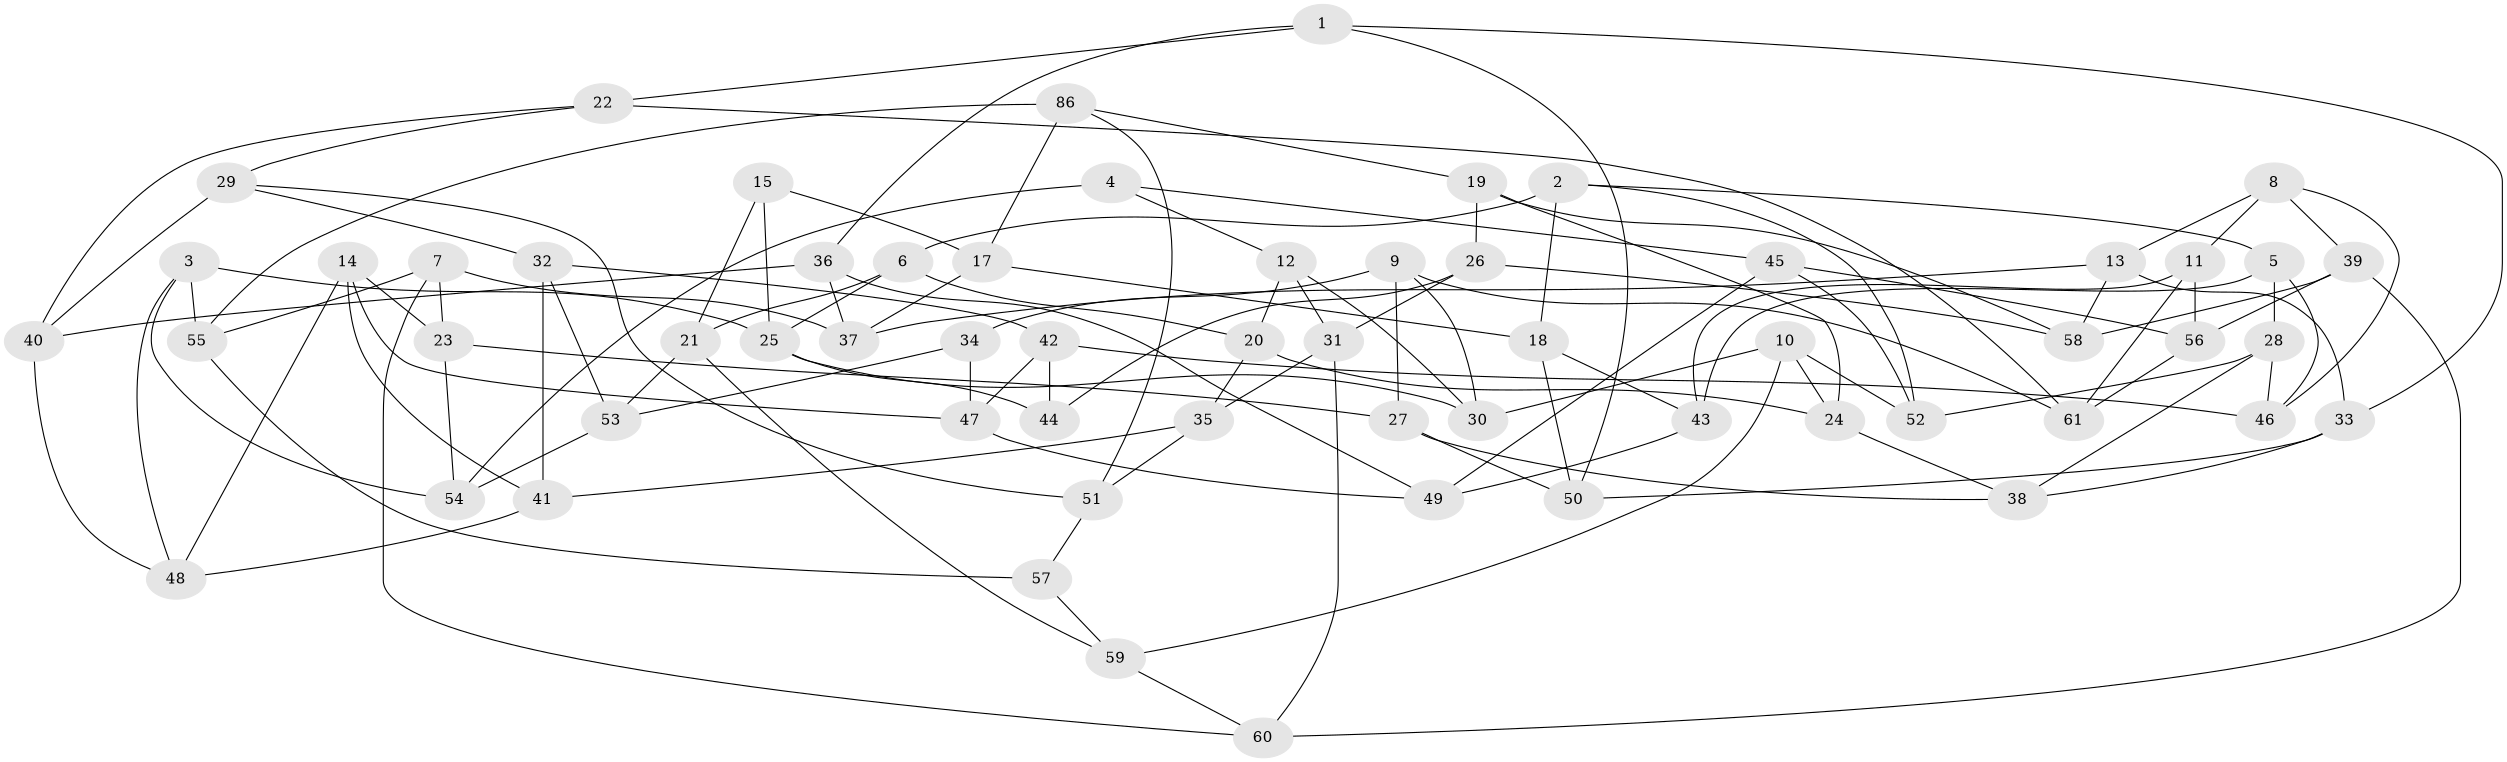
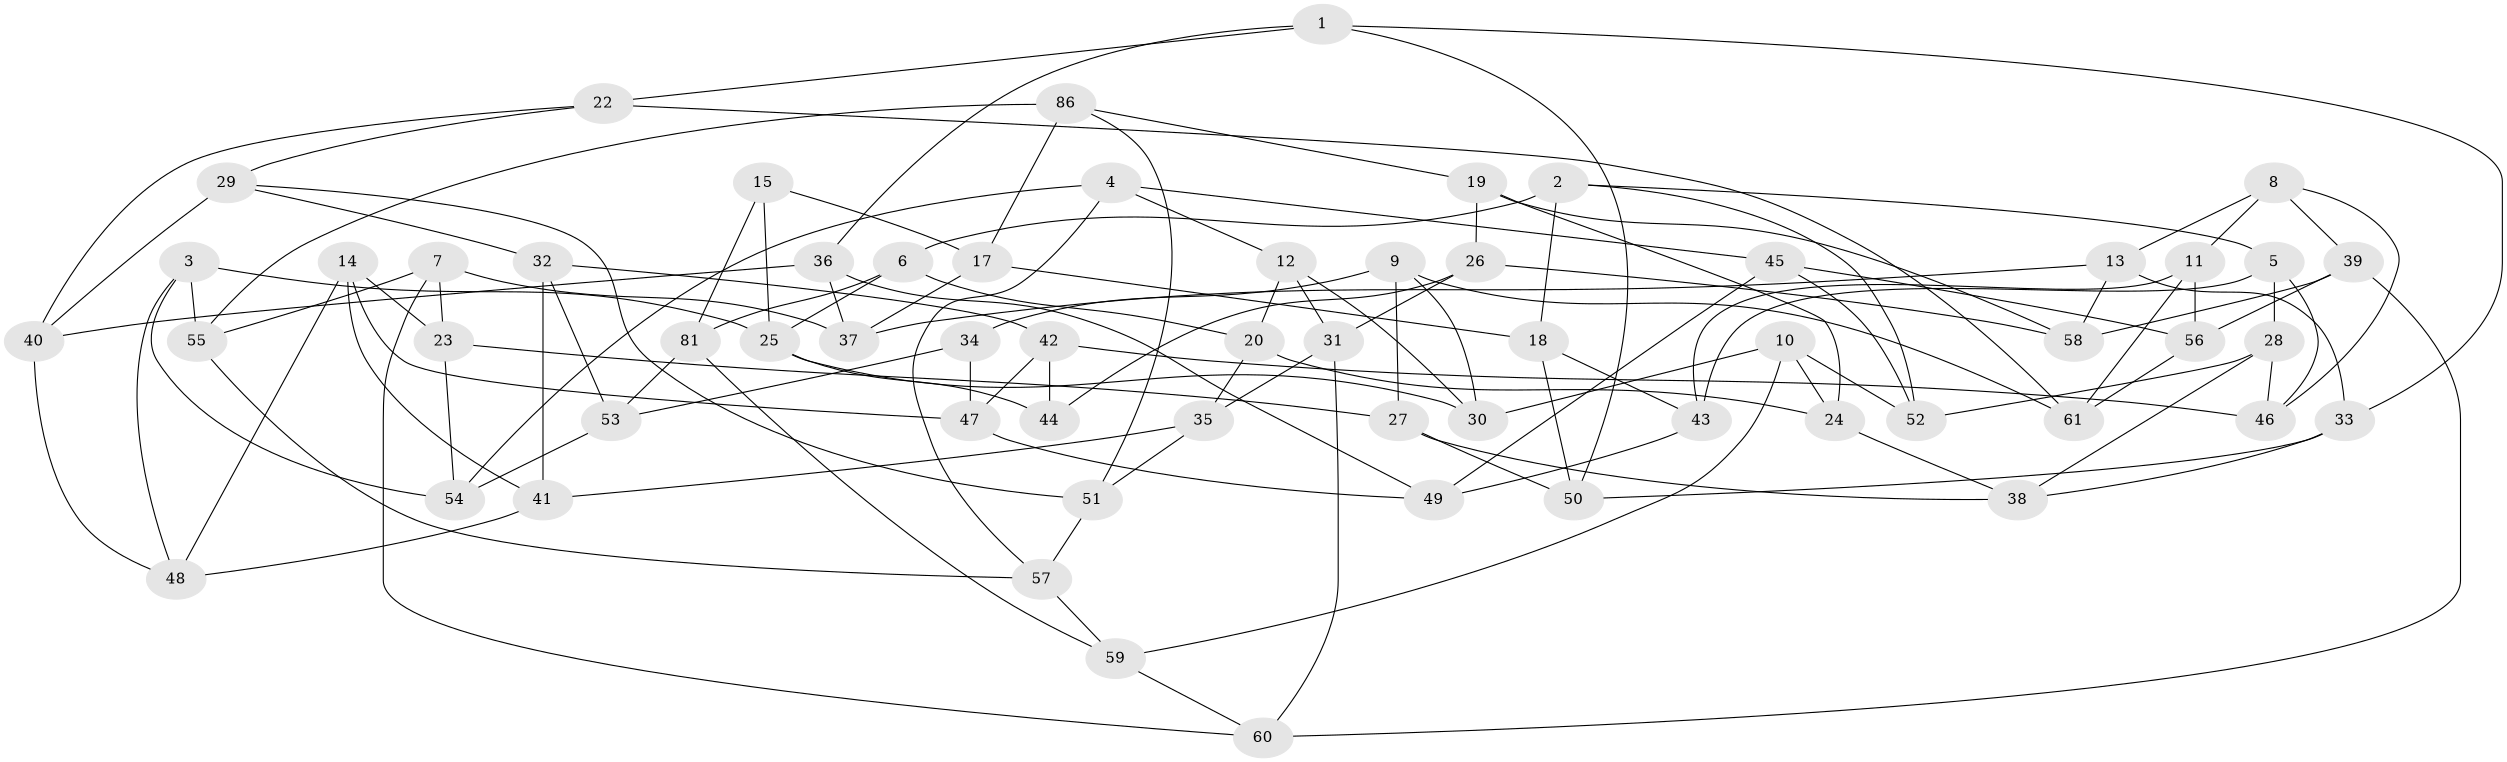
edge "4" -- "57": added
node "21": label "21" -> "81"
